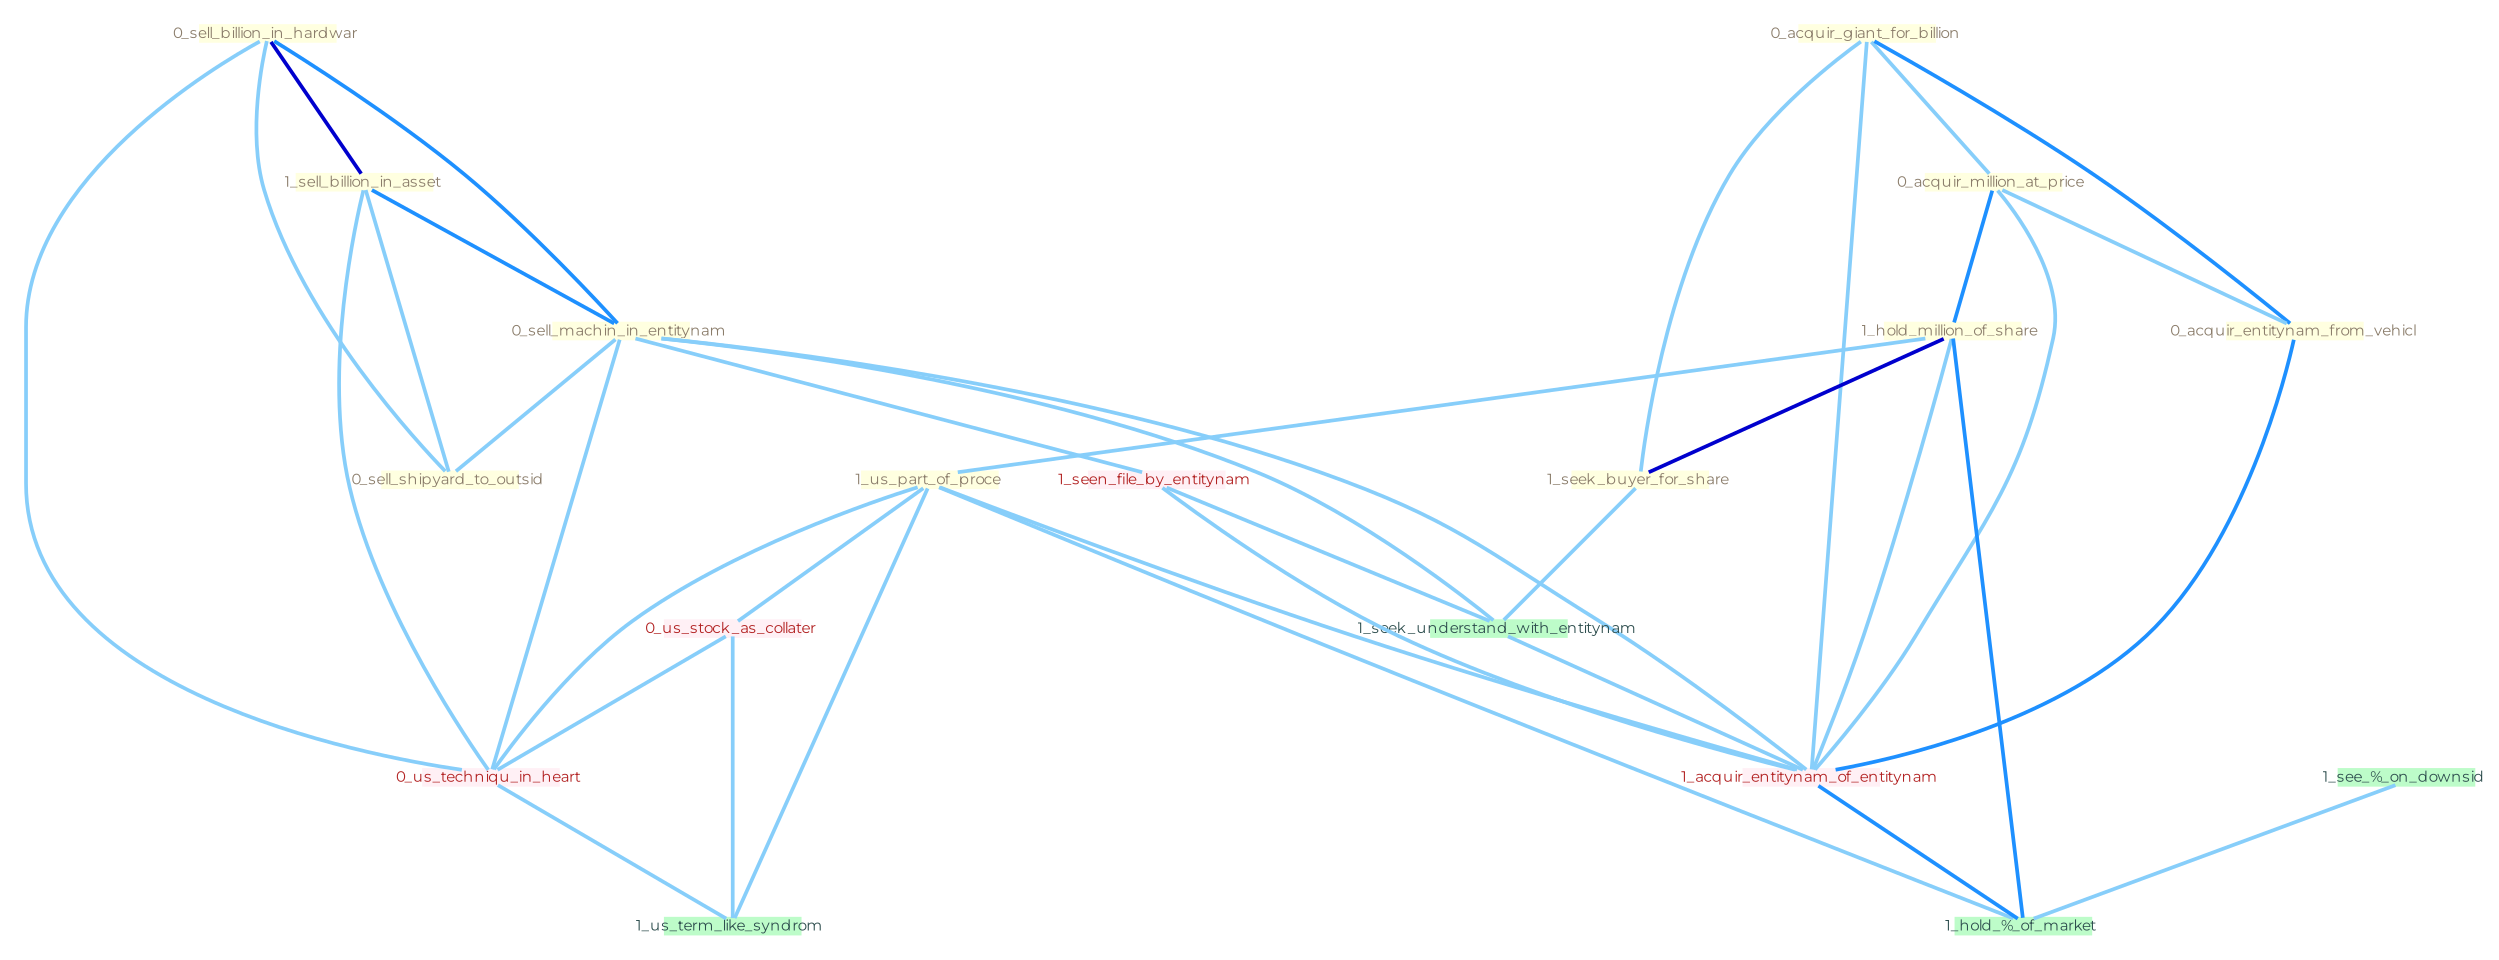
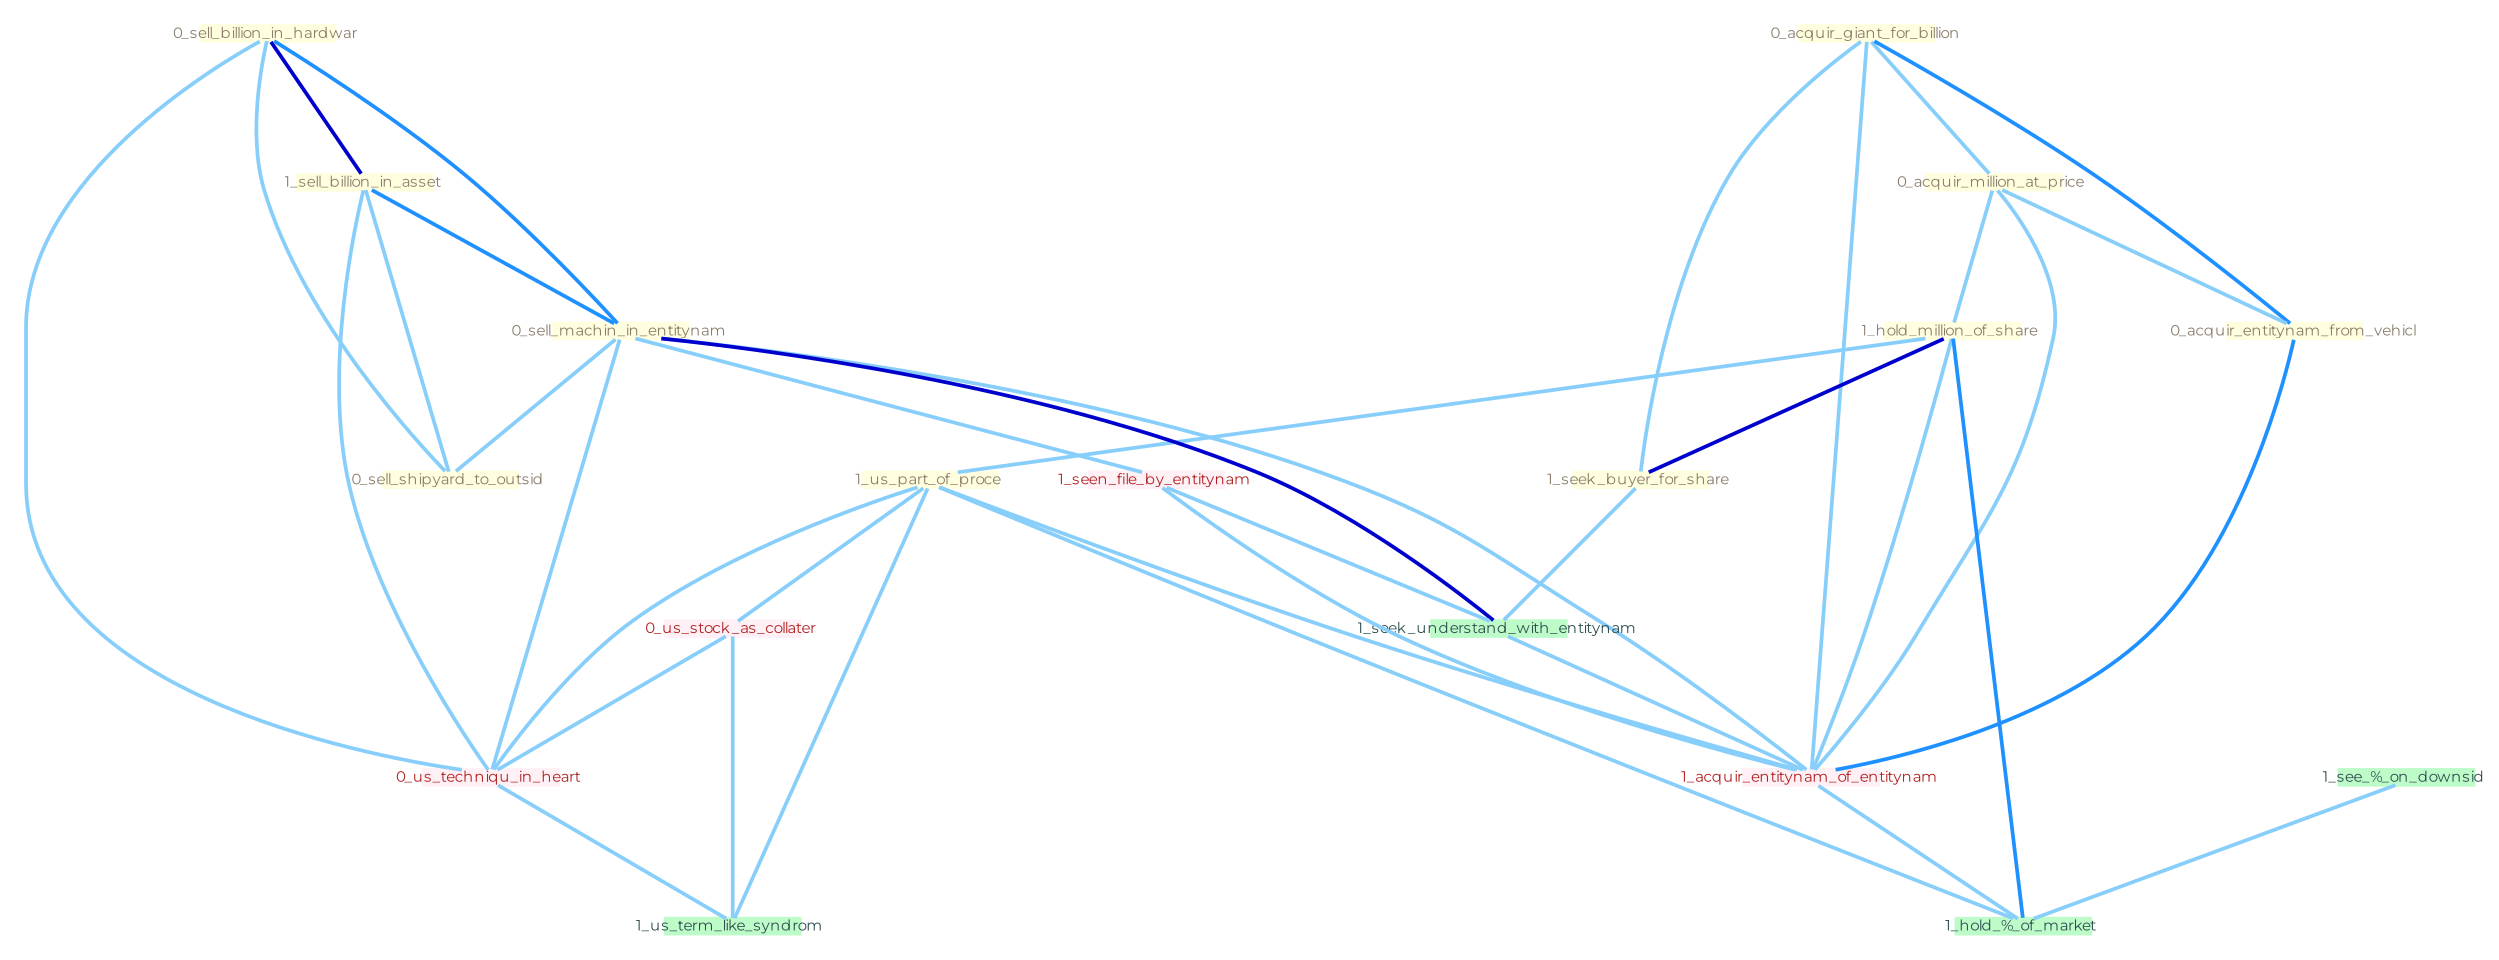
edge "0_acquir_million_at_price" -- "1_hold_million_of_share": color #1e90ff -> #87cefa
edge "0_sell_machin_in_entitynam" -- "1_seek_understand_with_entitynam": color #87cefa -> #0000cd
edge "1_acquir_entitynam_of_entitynam" -- "1_hold_%_of_market": color #1e90ff -> #87cefa
